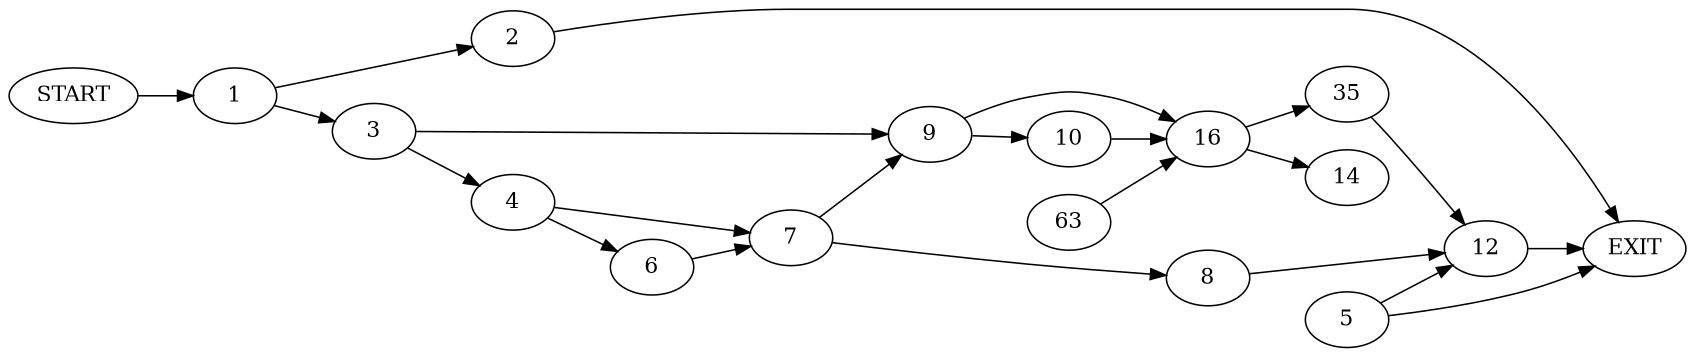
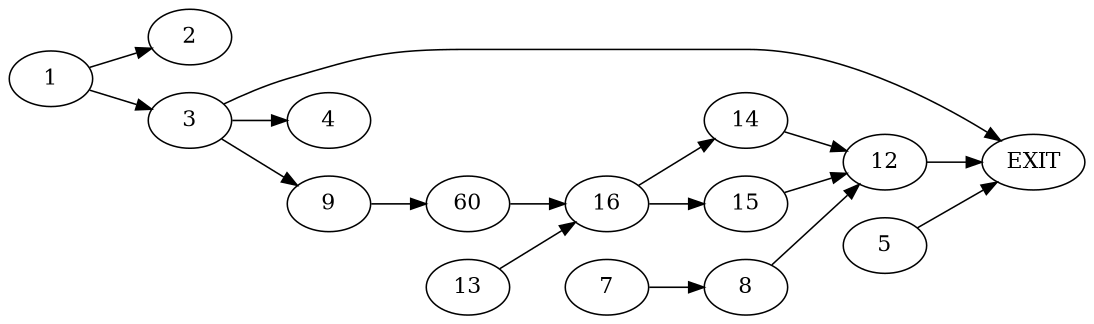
edge "2" -> "EXIT": now "3" -> "EXIT"
edge "9" -> "16": removed
node "35": label "35" -> "15"
node "START": removed
node "10": label "10" -> "60"
edge "7" -> "9": removed
edge "4" -> "7": removed
node "63": label "63" -> "13"
node "6": removed
edge "5" -> "12": now "14" -> "12"
